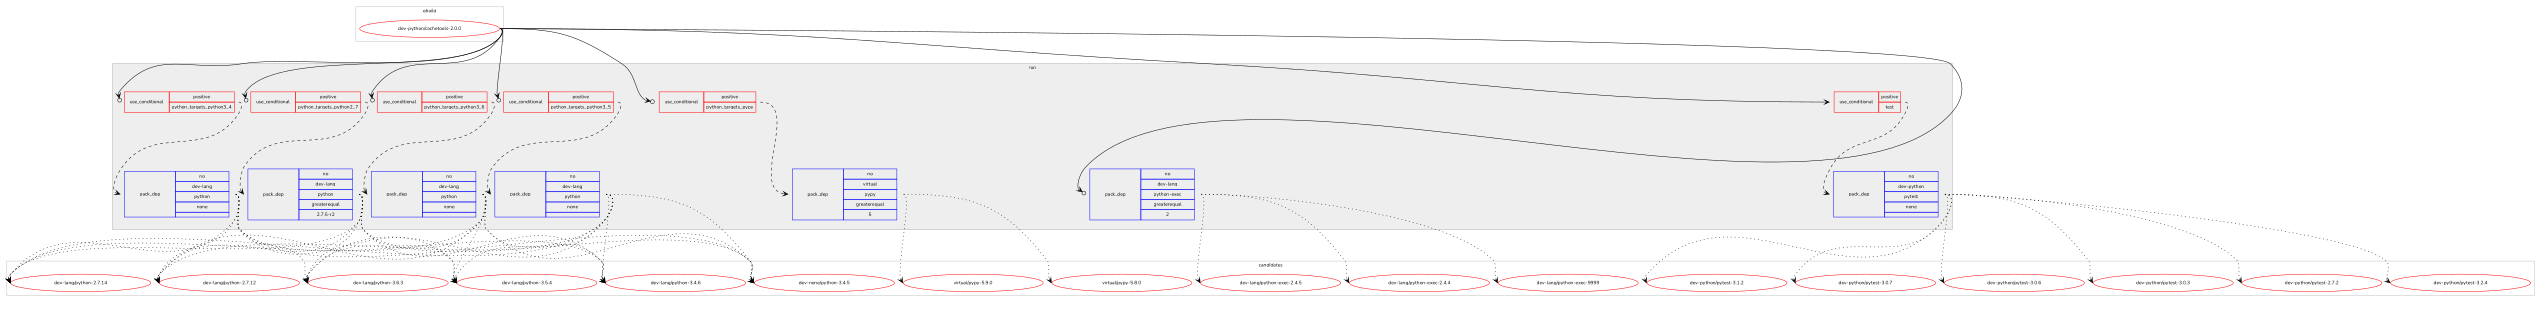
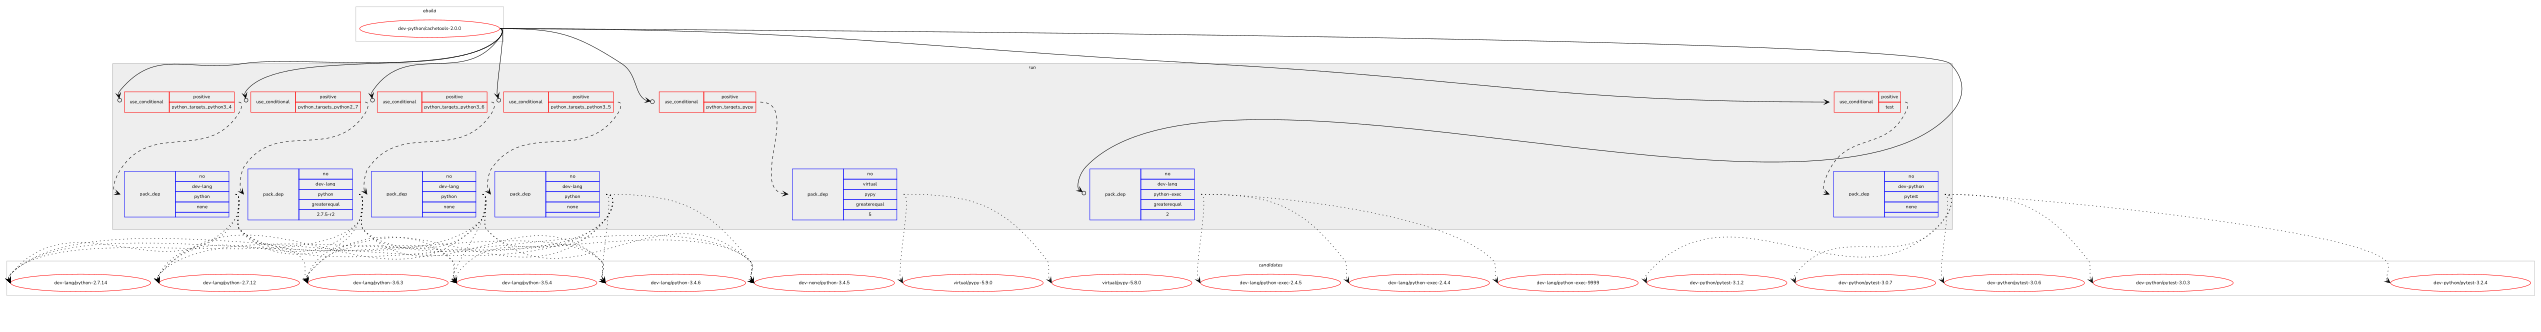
node "dev-python/pytest-2.7.2": removed
